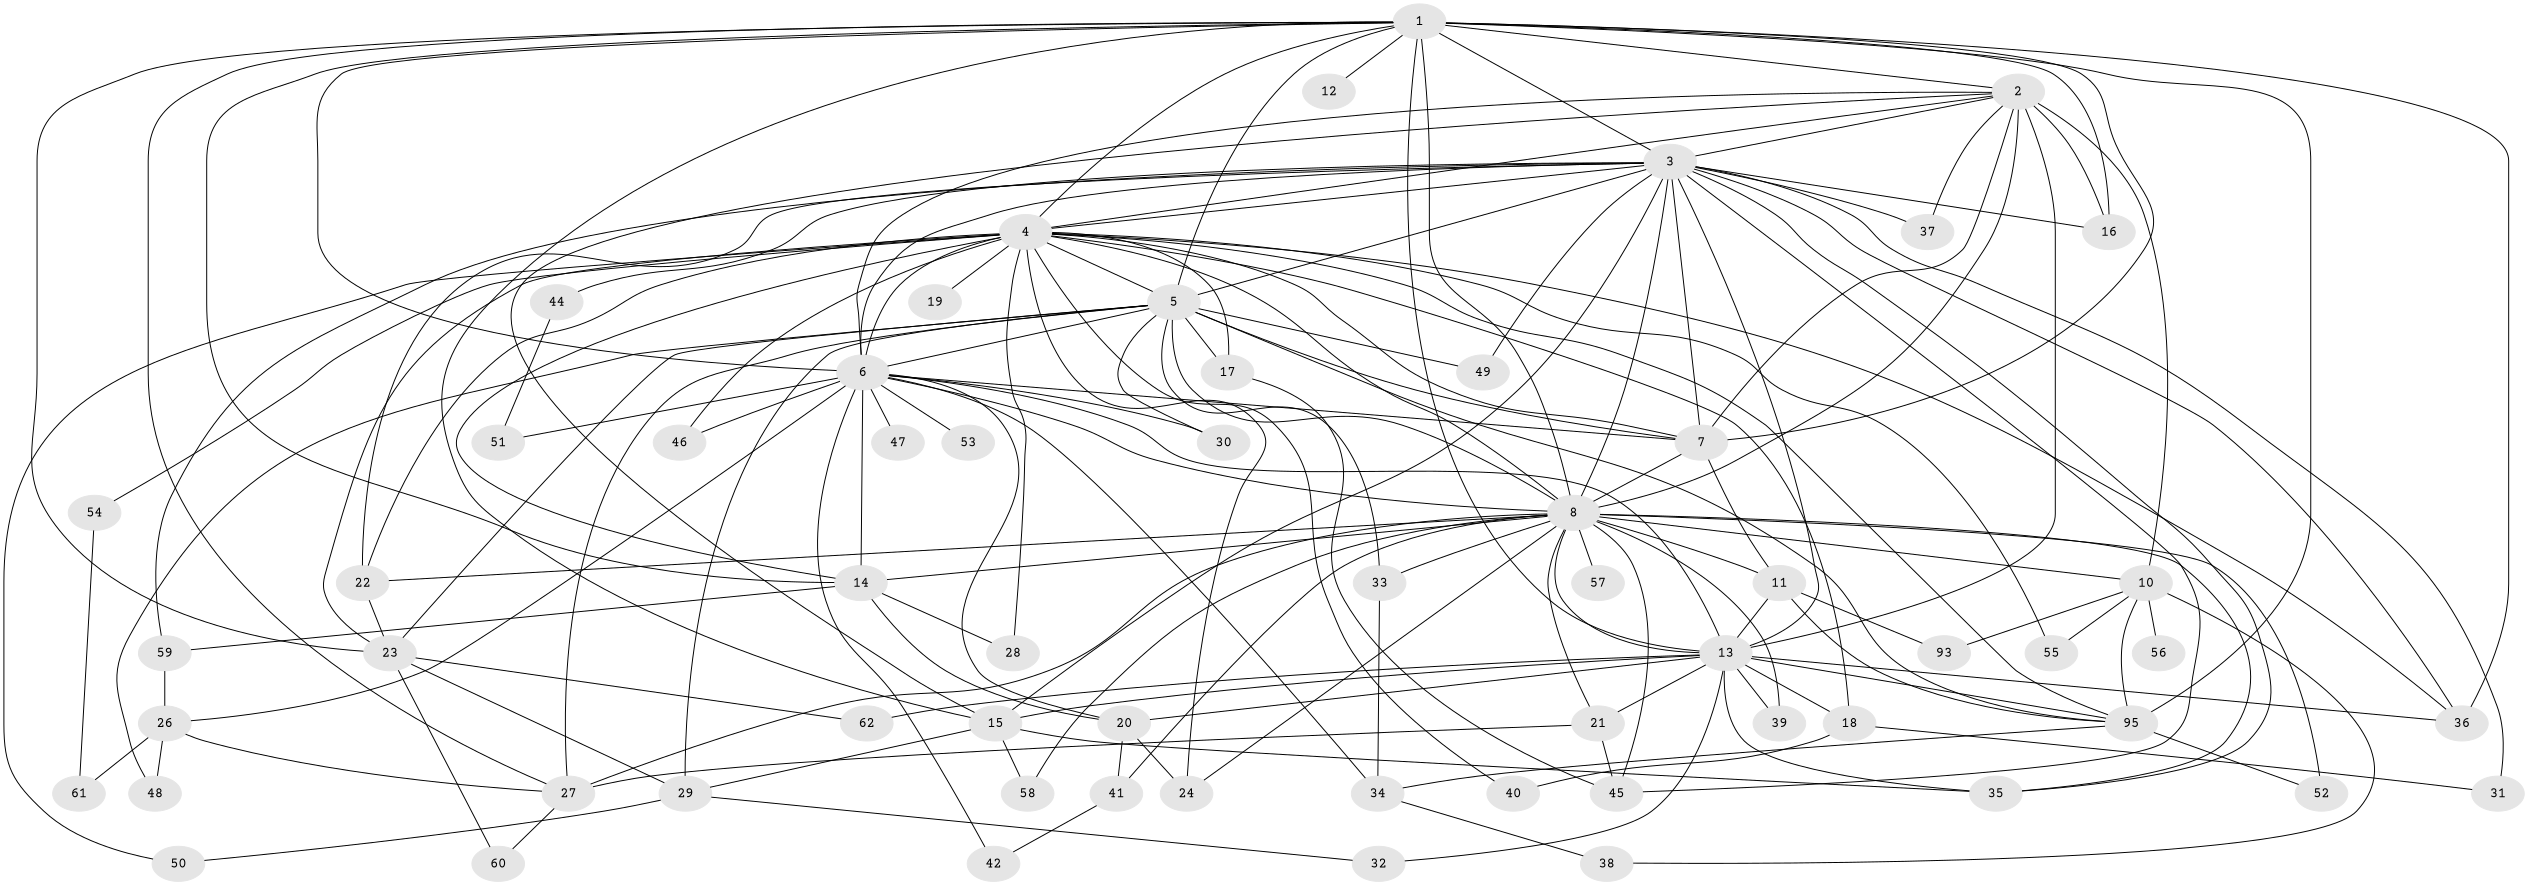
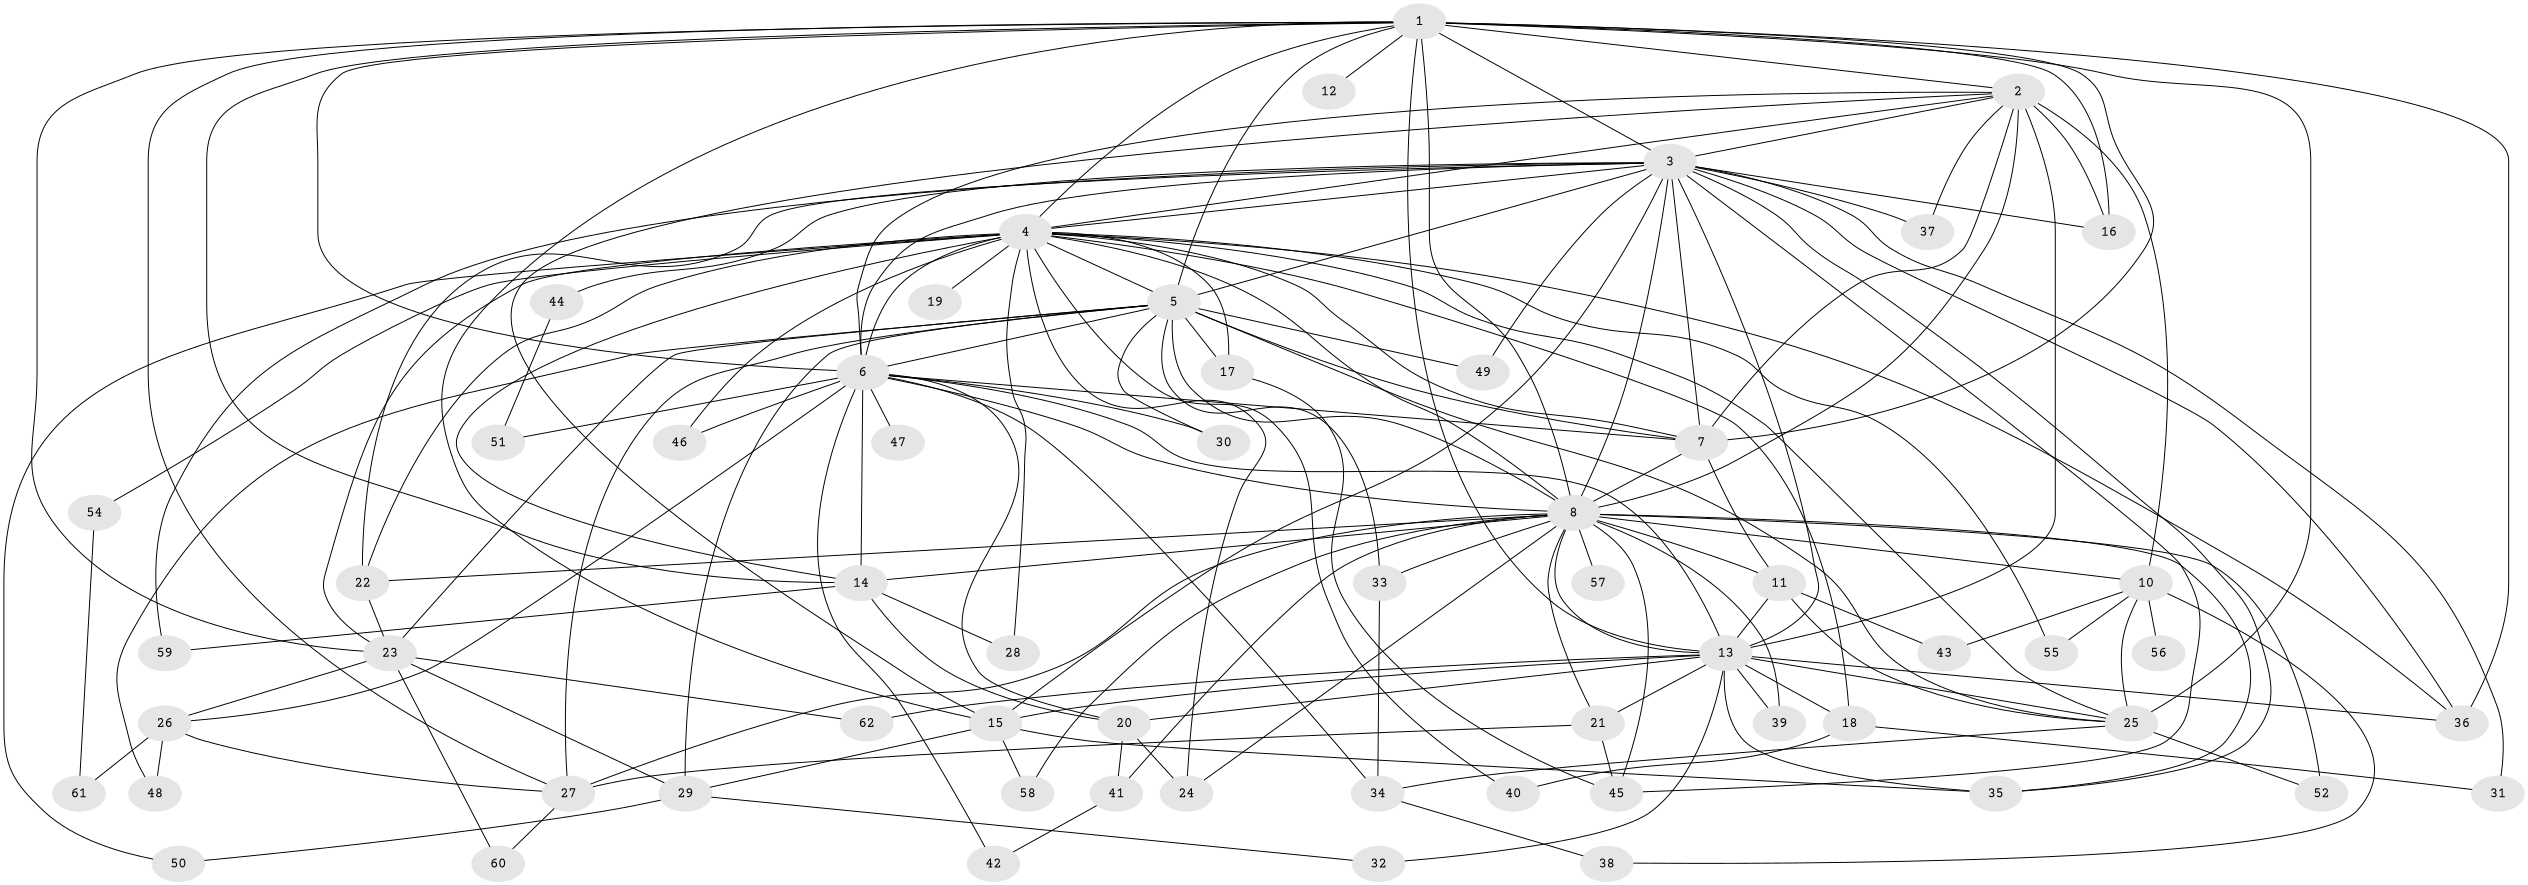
node "53": removed
node "93": label "93" -> "43"
edge "59" -- "26": now "23" -- "26"
node "95": label "95" -> "25"
